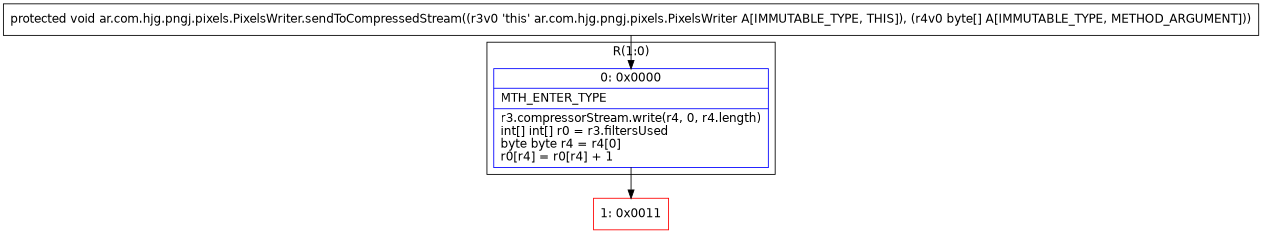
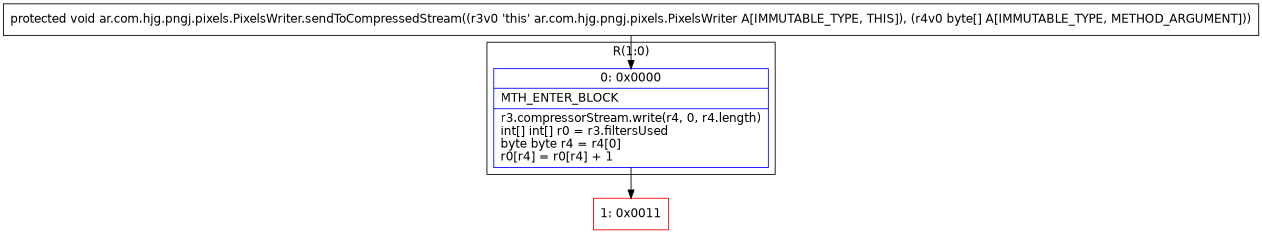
node "0: 0x0000": text "MTH_ENTER_TYPE" -> "MTH_ENTER_BLOCK"
